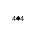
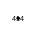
node "444": label "444" -> "414"
